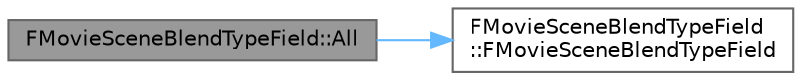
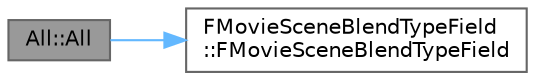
node "FMovieSceneBlendTypeField::All": label "FMovieSceneBlendTypeField::All" -> "All::All"
